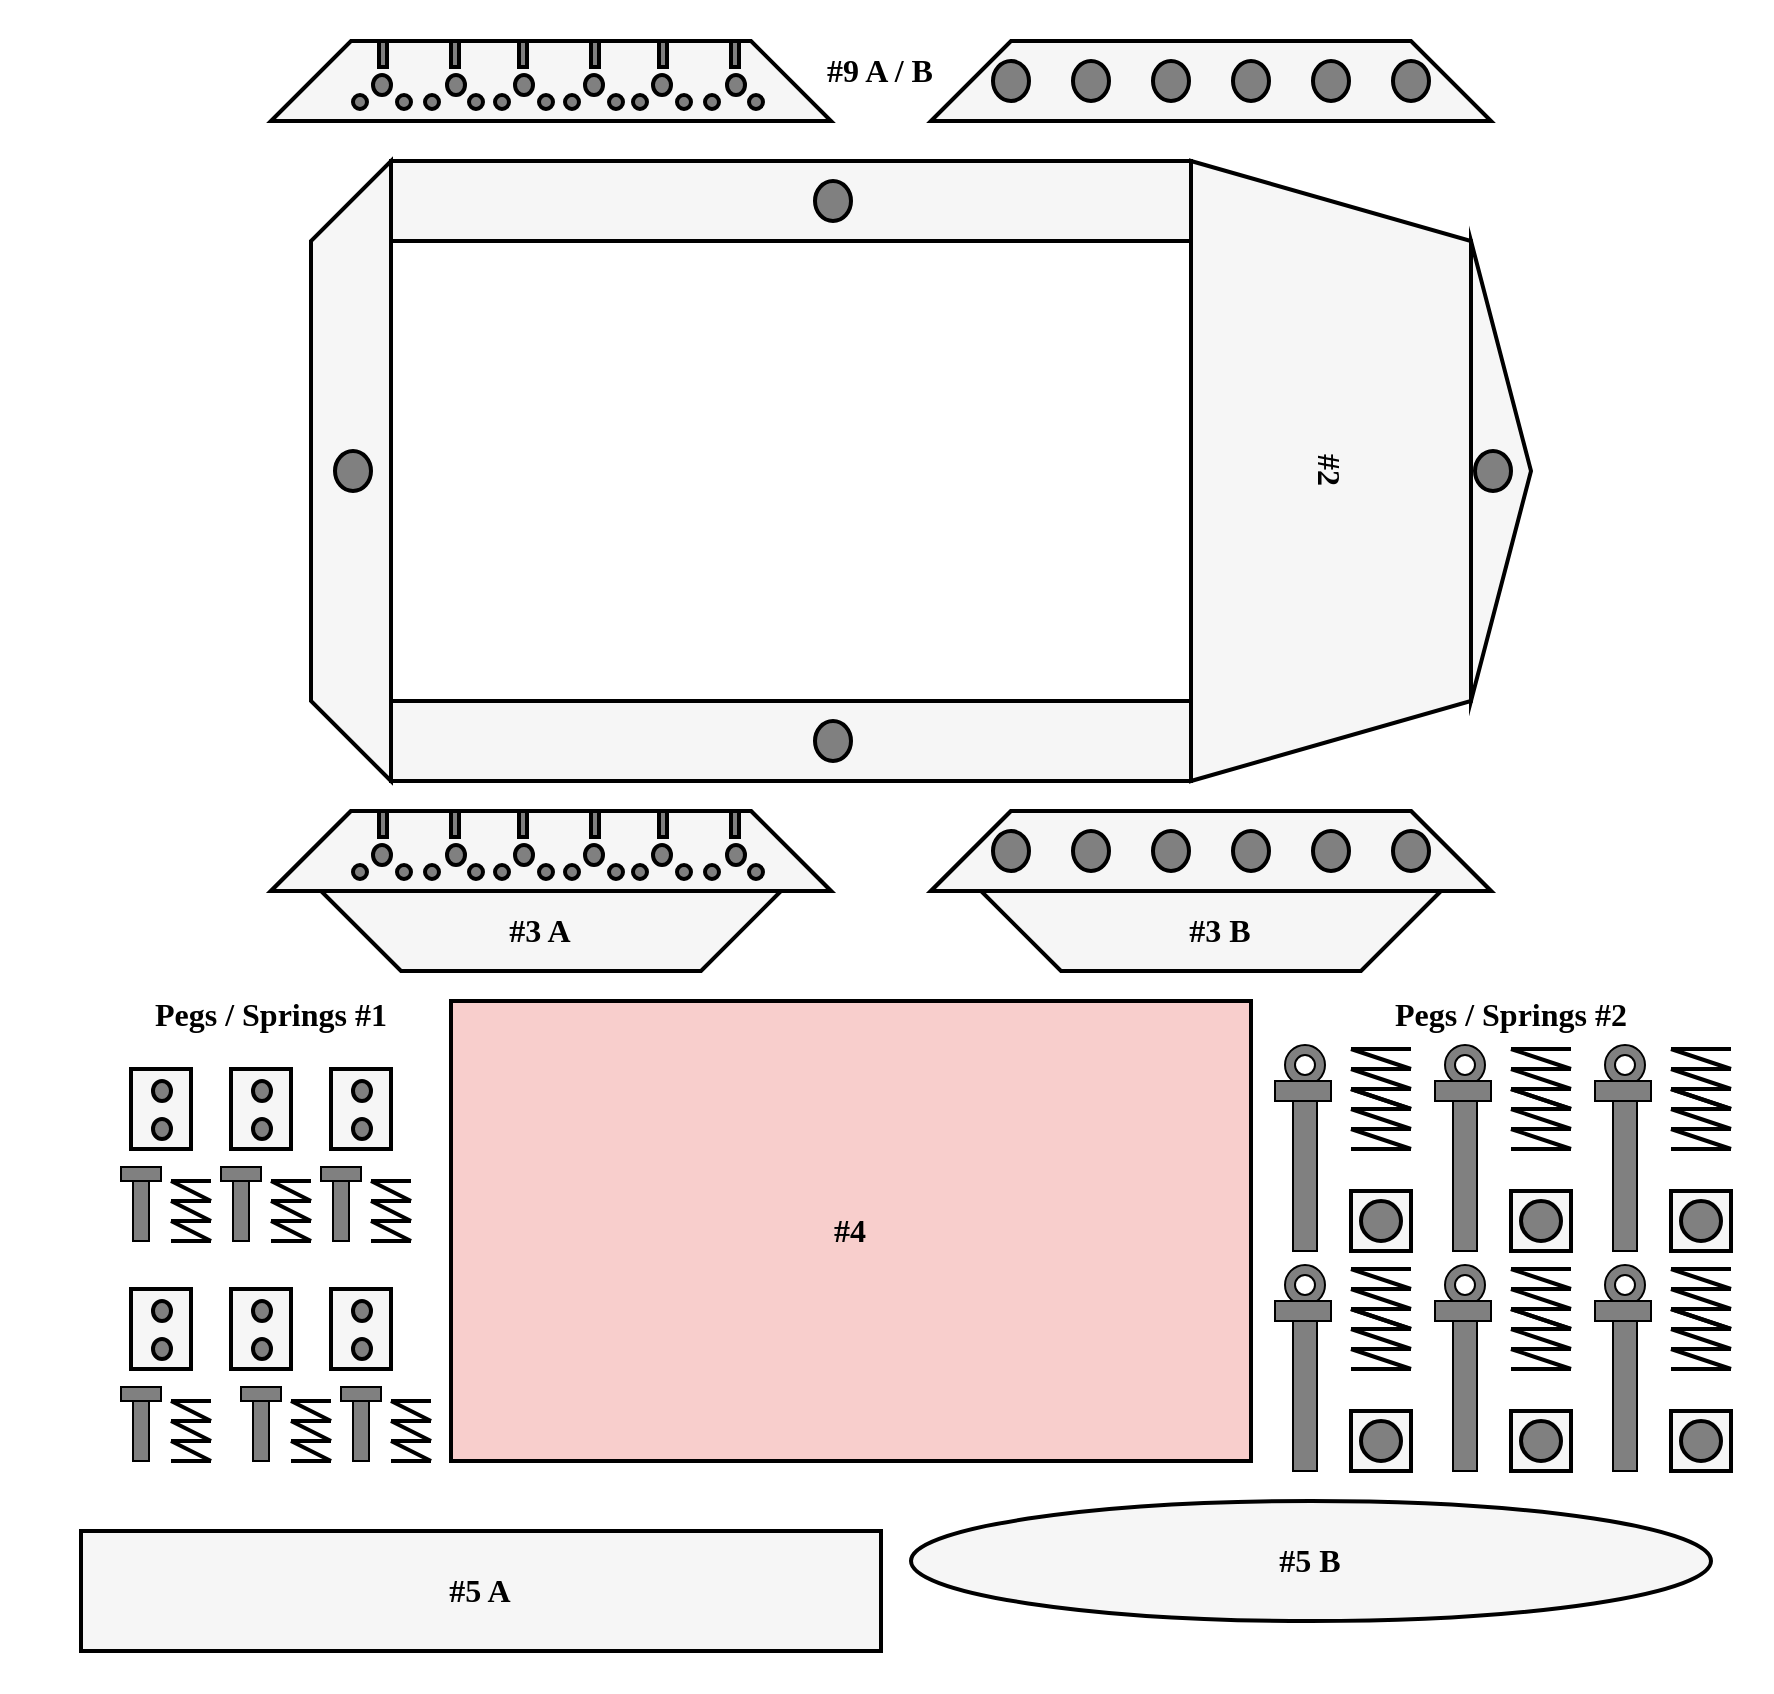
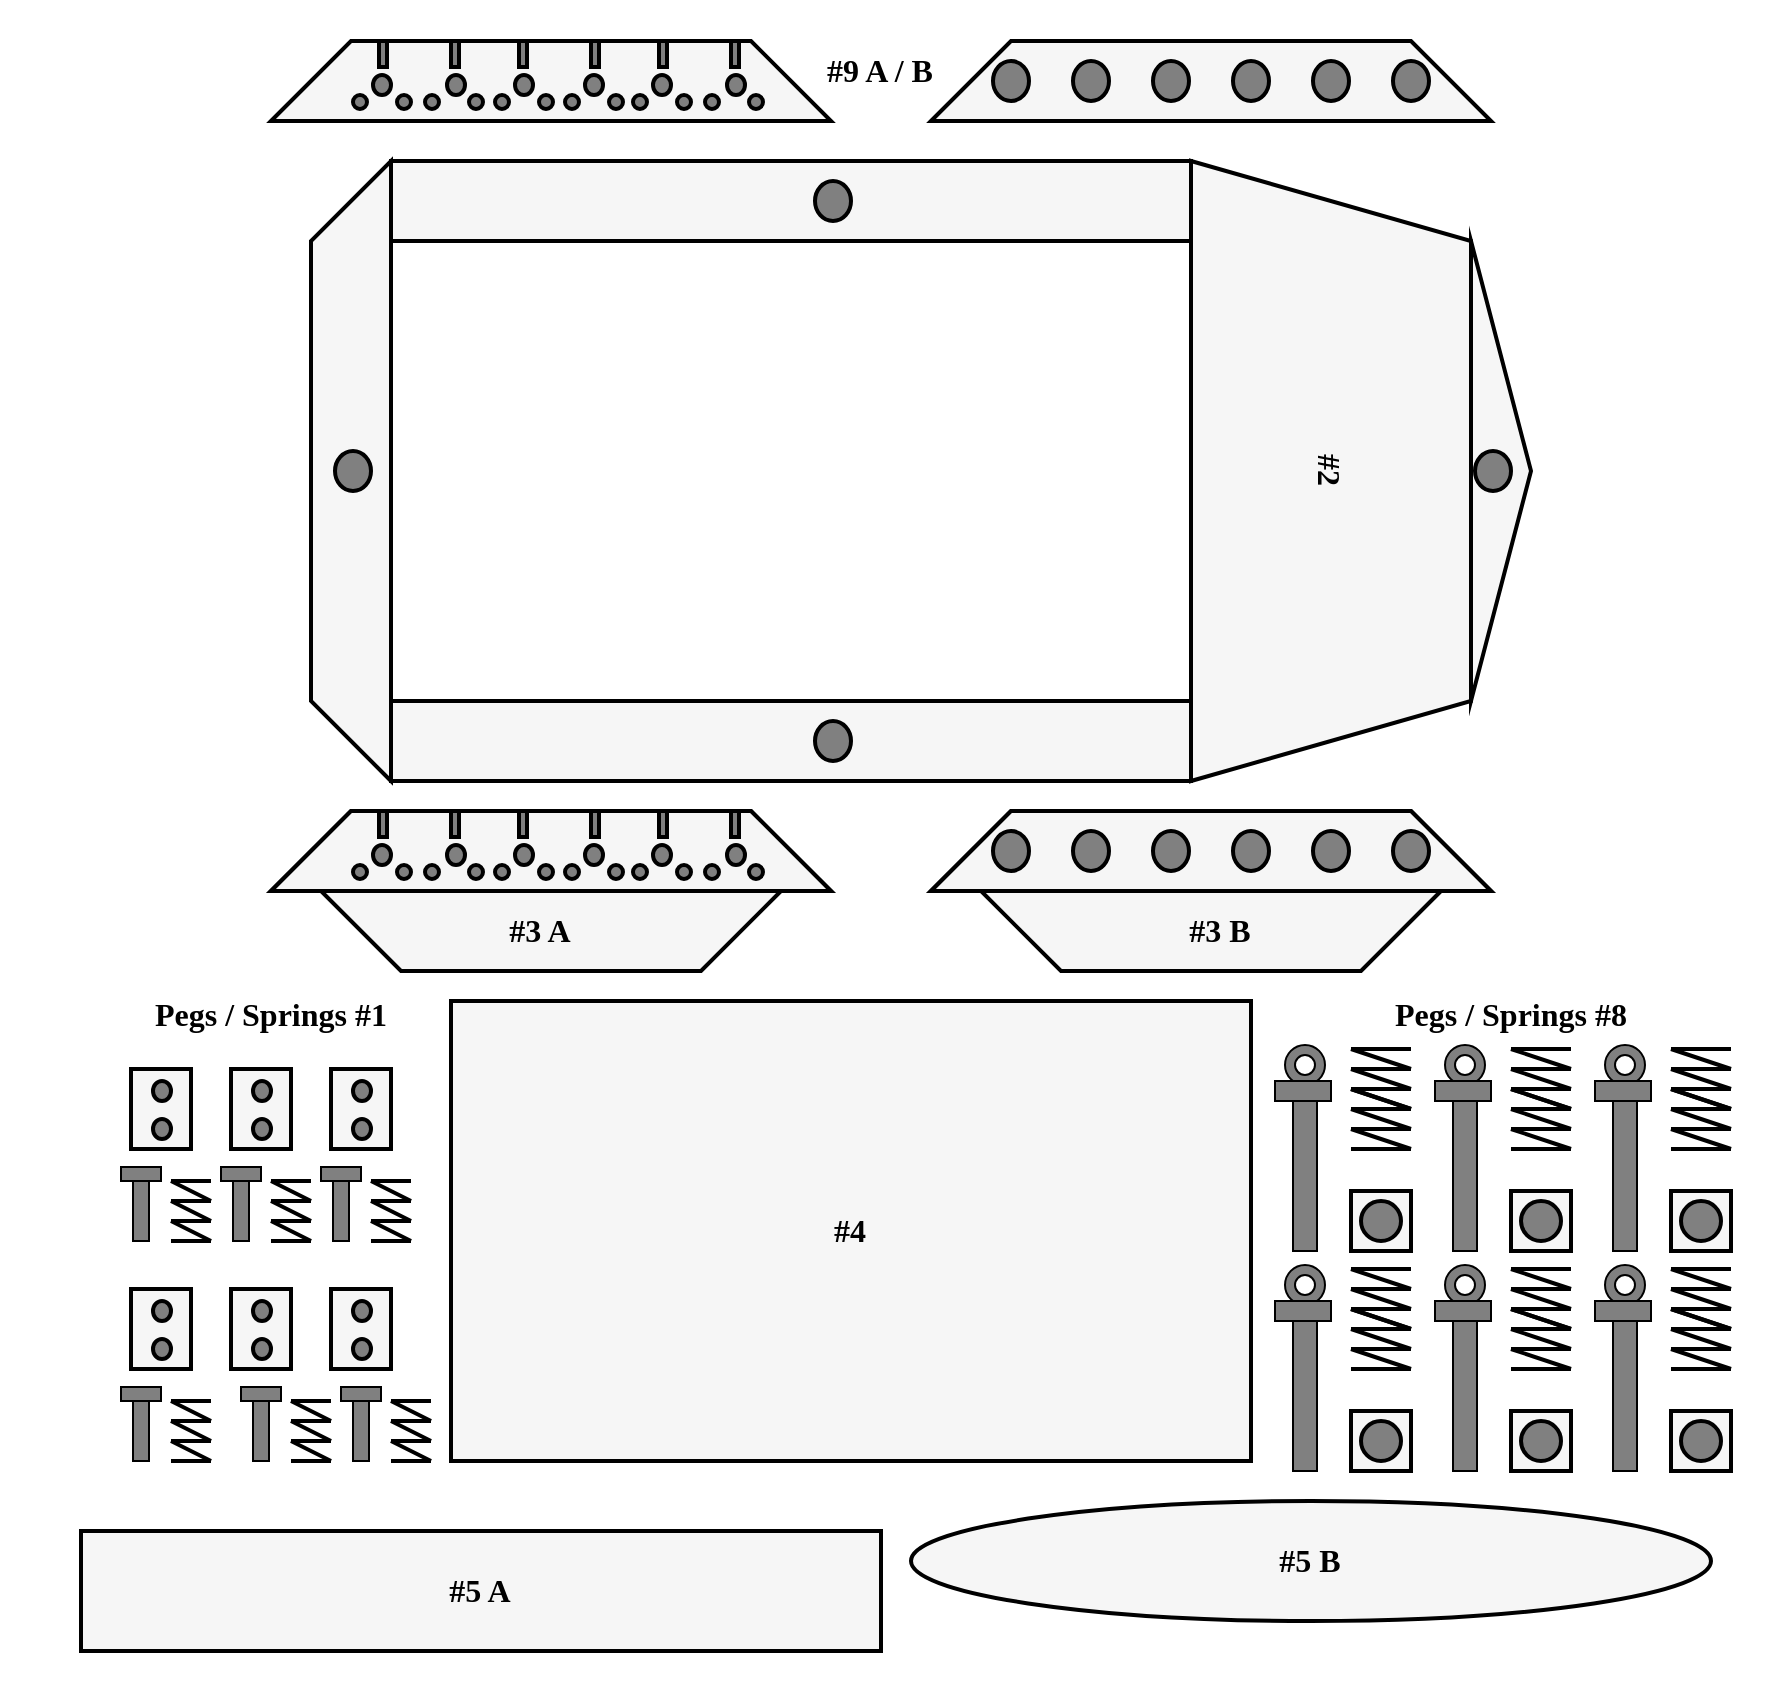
node "Pegs / Springs #2": label "Pegs / Springs #2" -> "Pegs / Springs #8"
node "#4": fillcolor #f8cecc -> #f6f6f6
